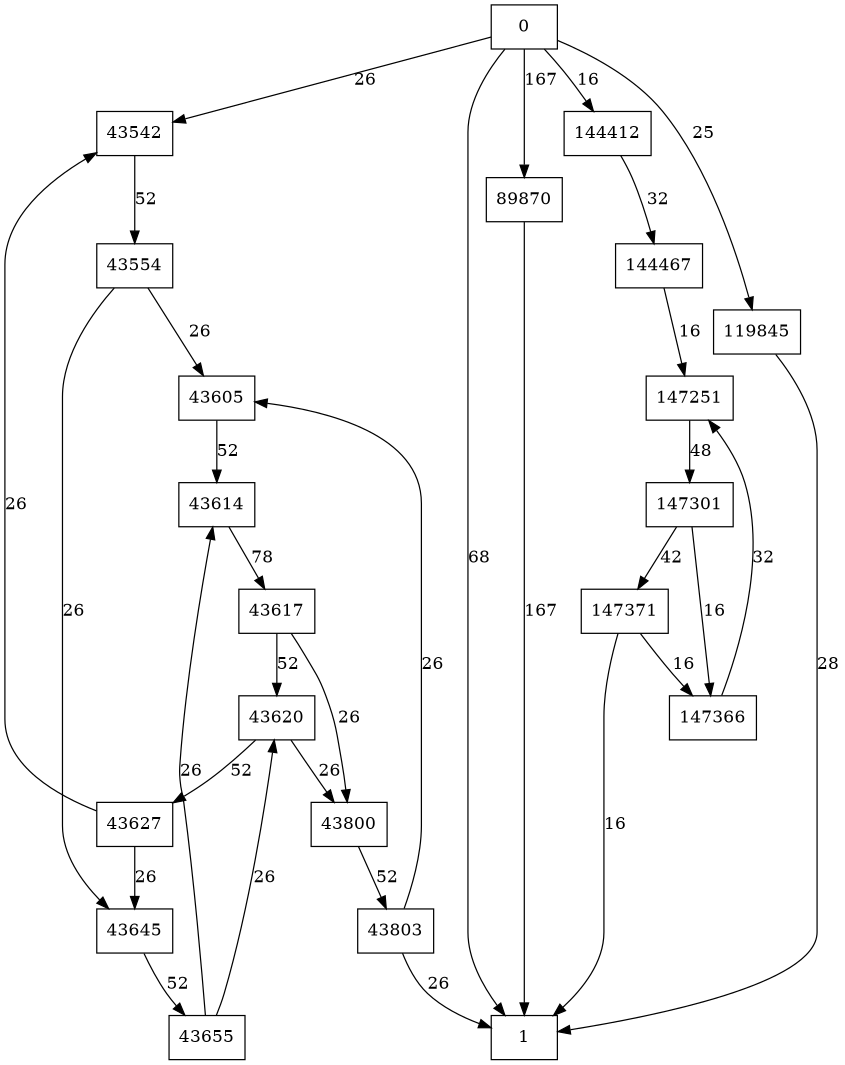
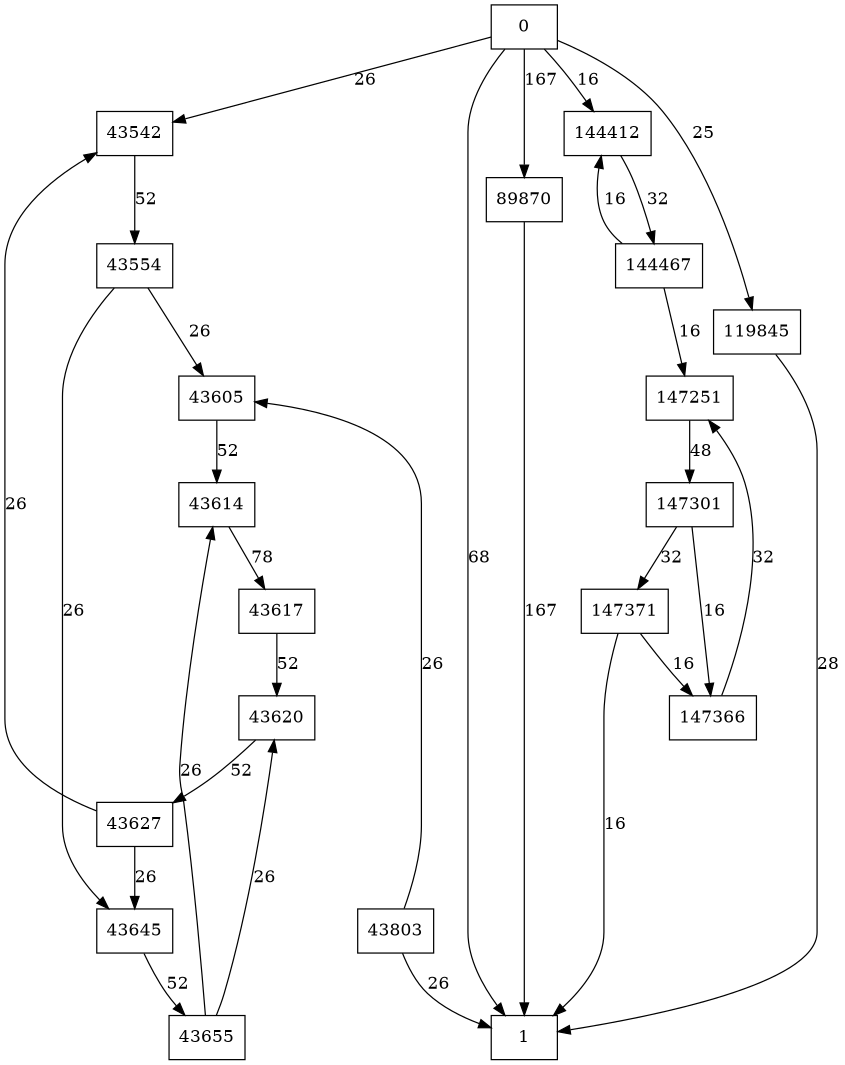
edge "144467" -> "144412": added, label "16"
edge "147301" -> "147371": label "42" -> "32"
node "43800": removed
